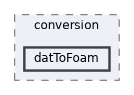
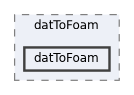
cluster "conversion": label "conversion" -> "datToFoam"
